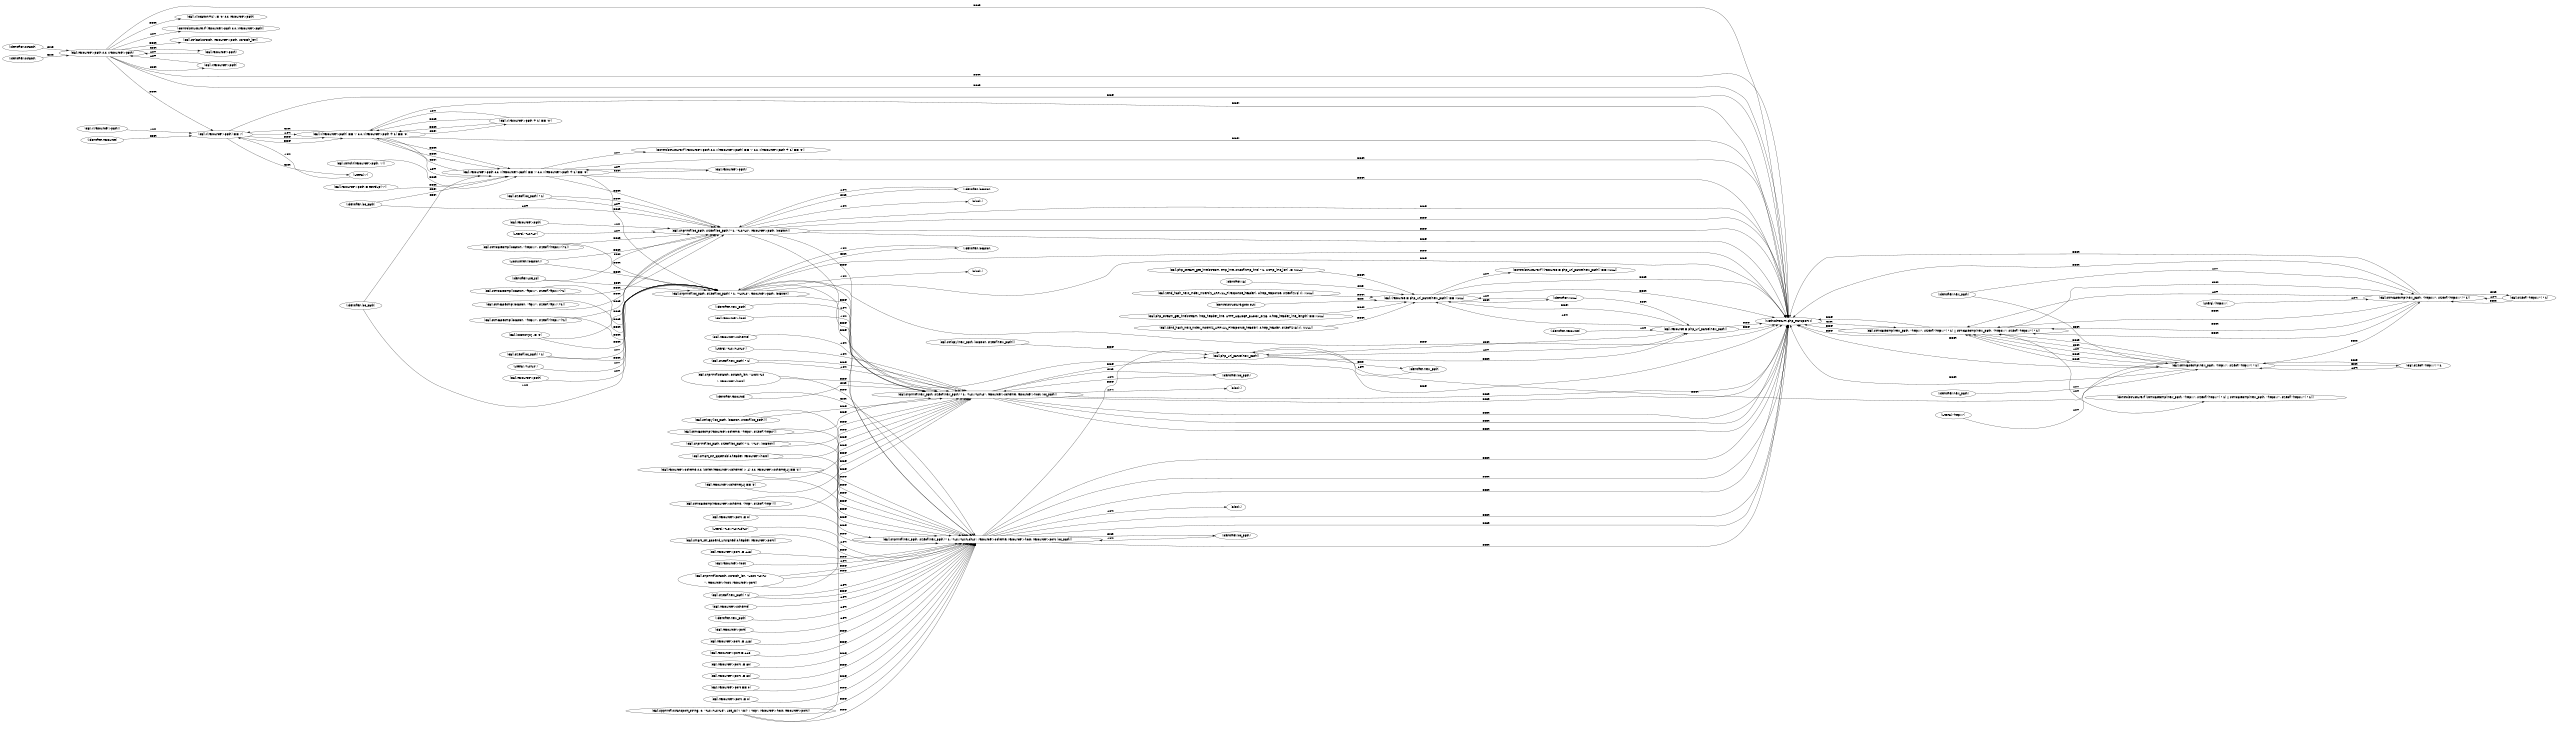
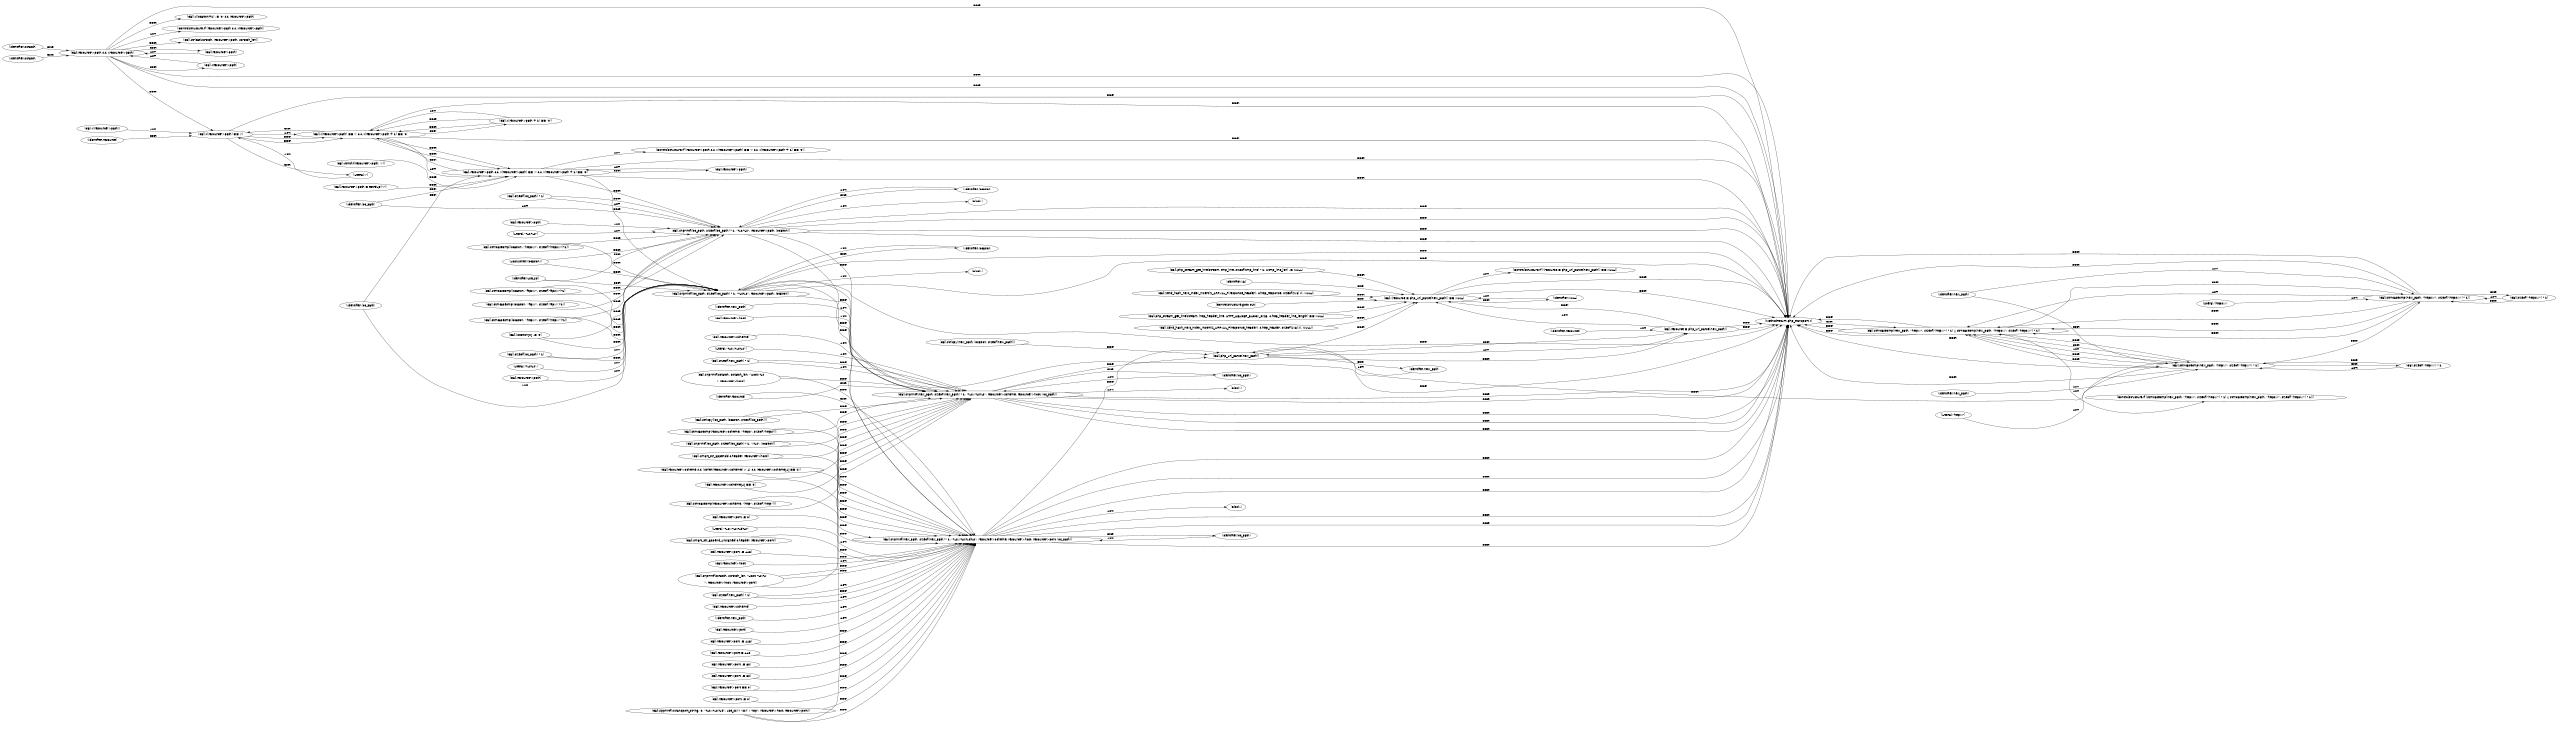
edge "(Identifier,NULL)" -> "(Call,resource = php_url_parse(new_path))": removed, label "CFG:"
edge "(Call,php_url_parse(new_path))" -> "(Call,(resource = php_url_parse(new_path)) == NULL)": added, label "DDG:"
